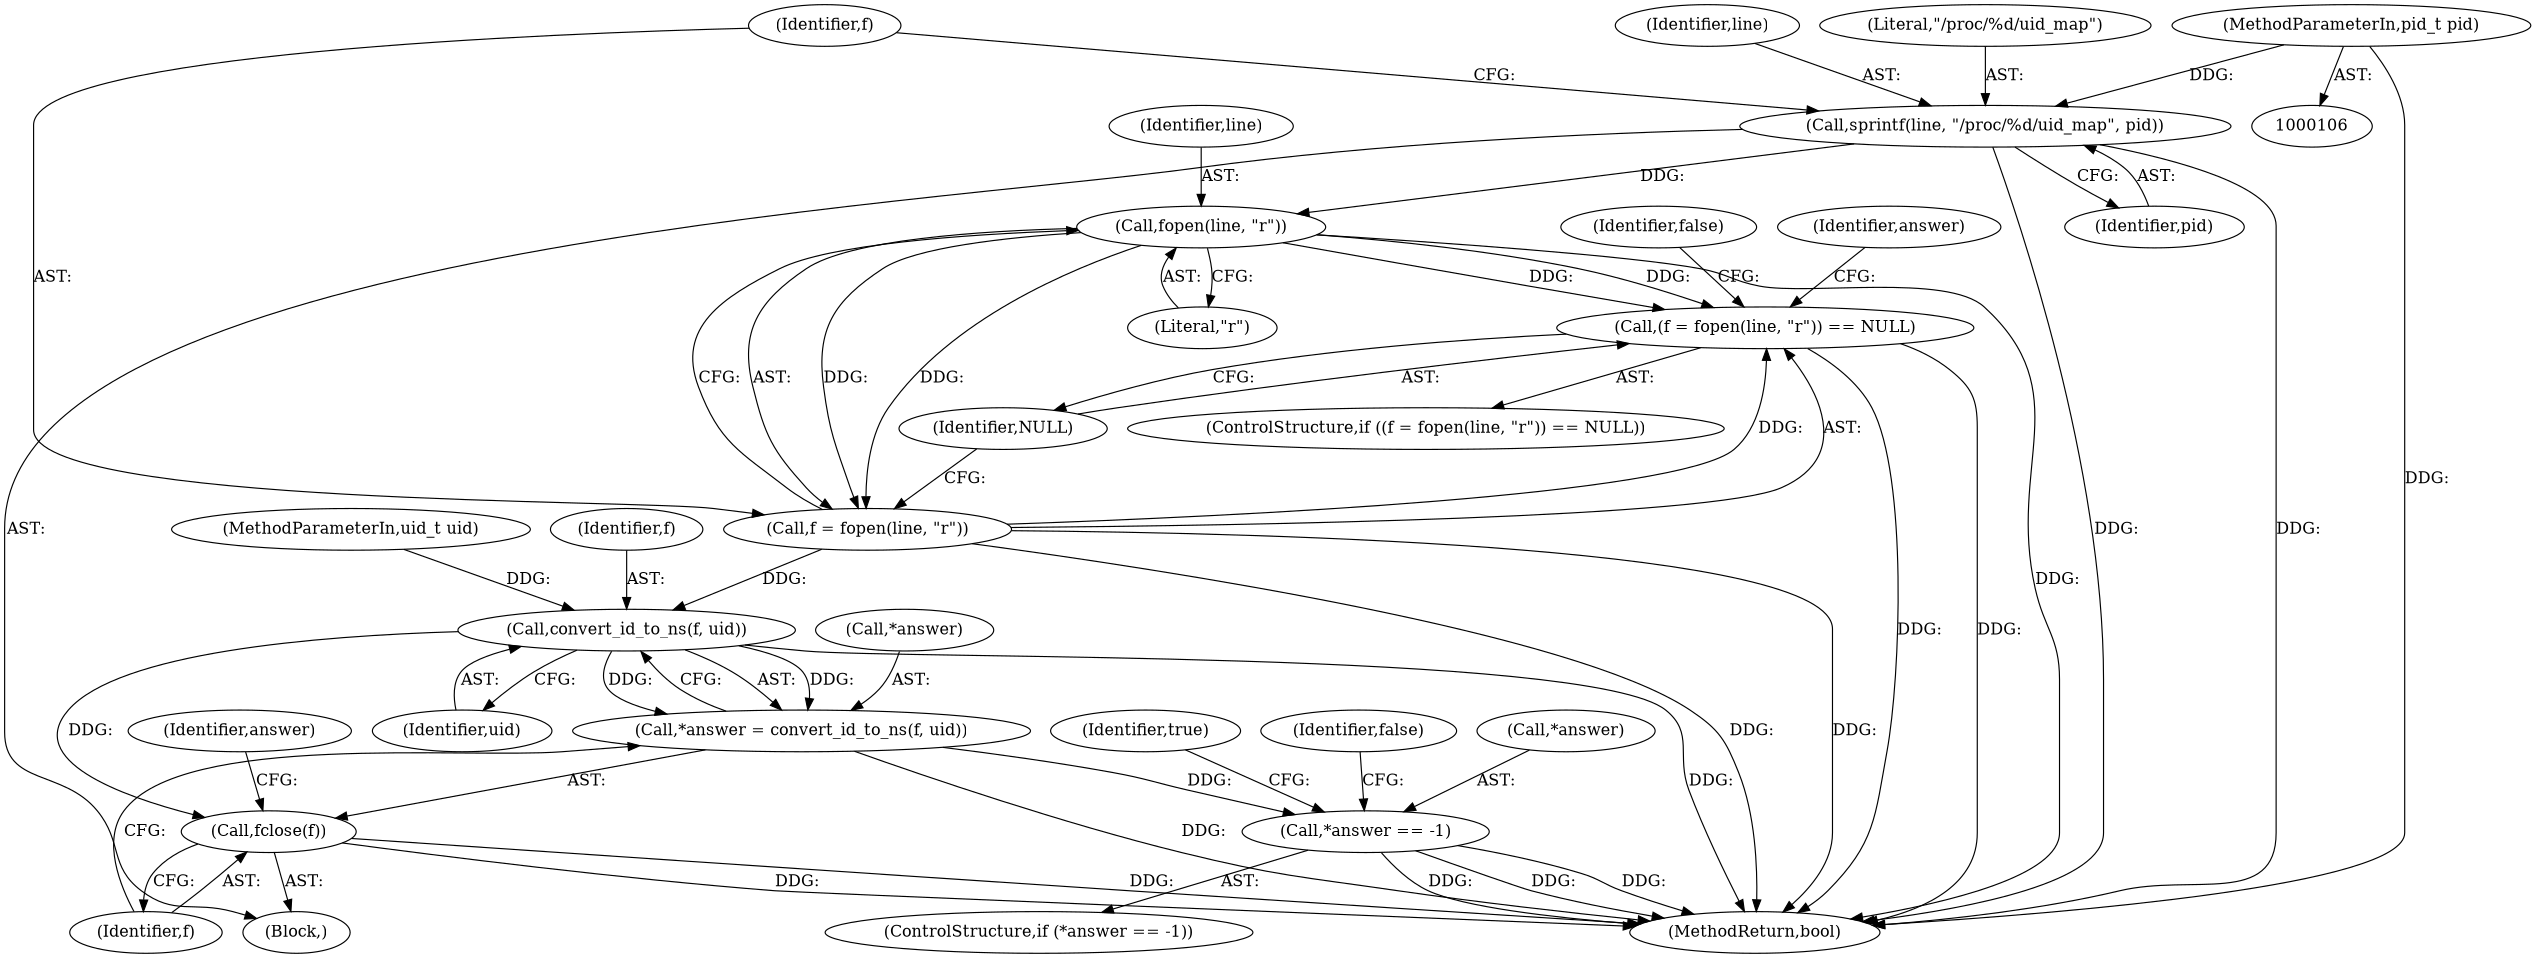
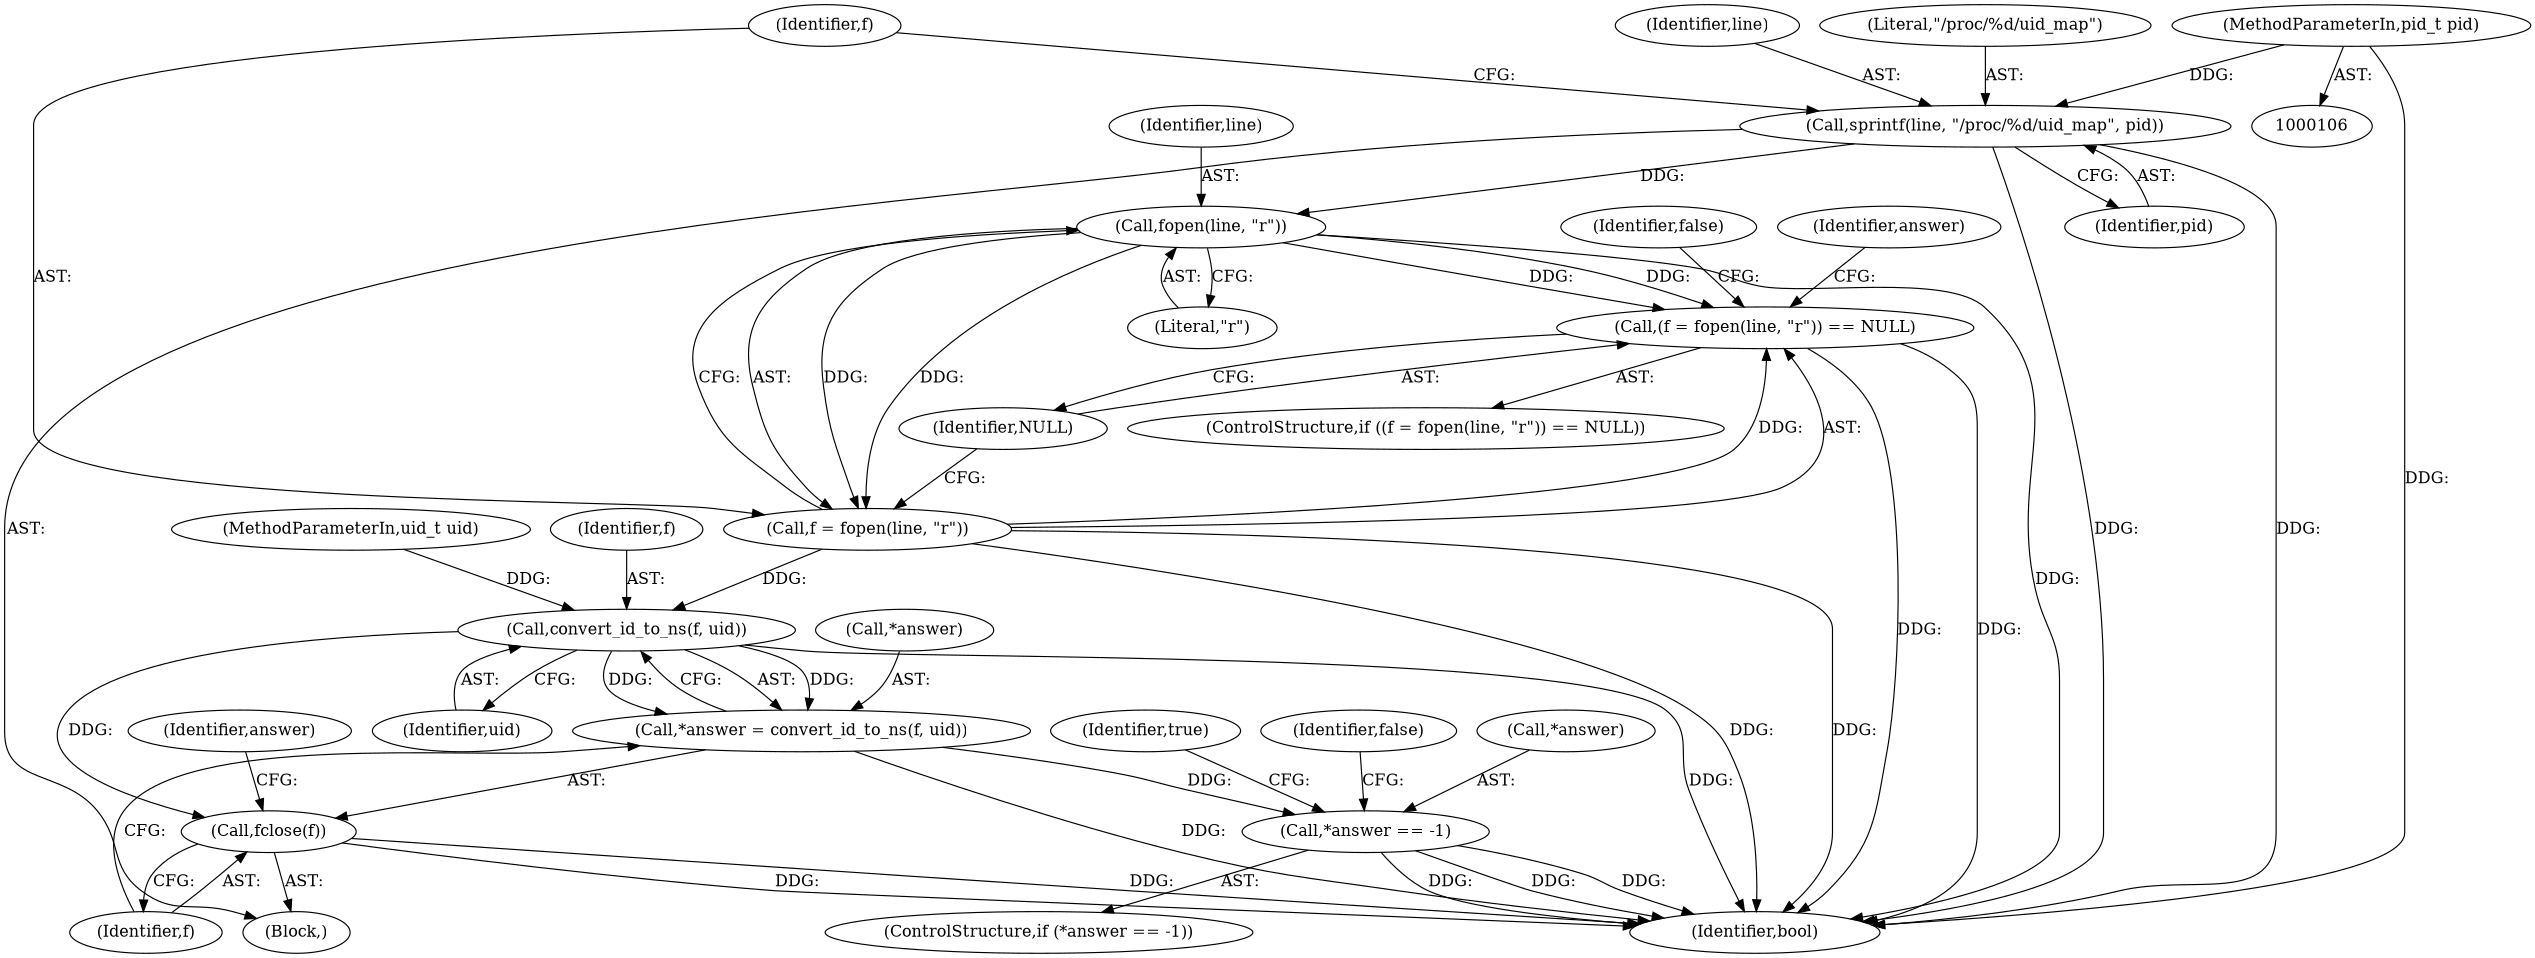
node "(MethodReturn,bool)": label "(MethodReturn,bool)" -> "(Identifier,bool)"
